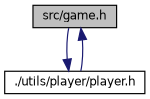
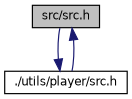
node "src/game.h": label "src/game.h" -> "src/src.h"
node "./utils/player/player.h": label "./utils/player/player.h" -> "./utils/player/src.h"
